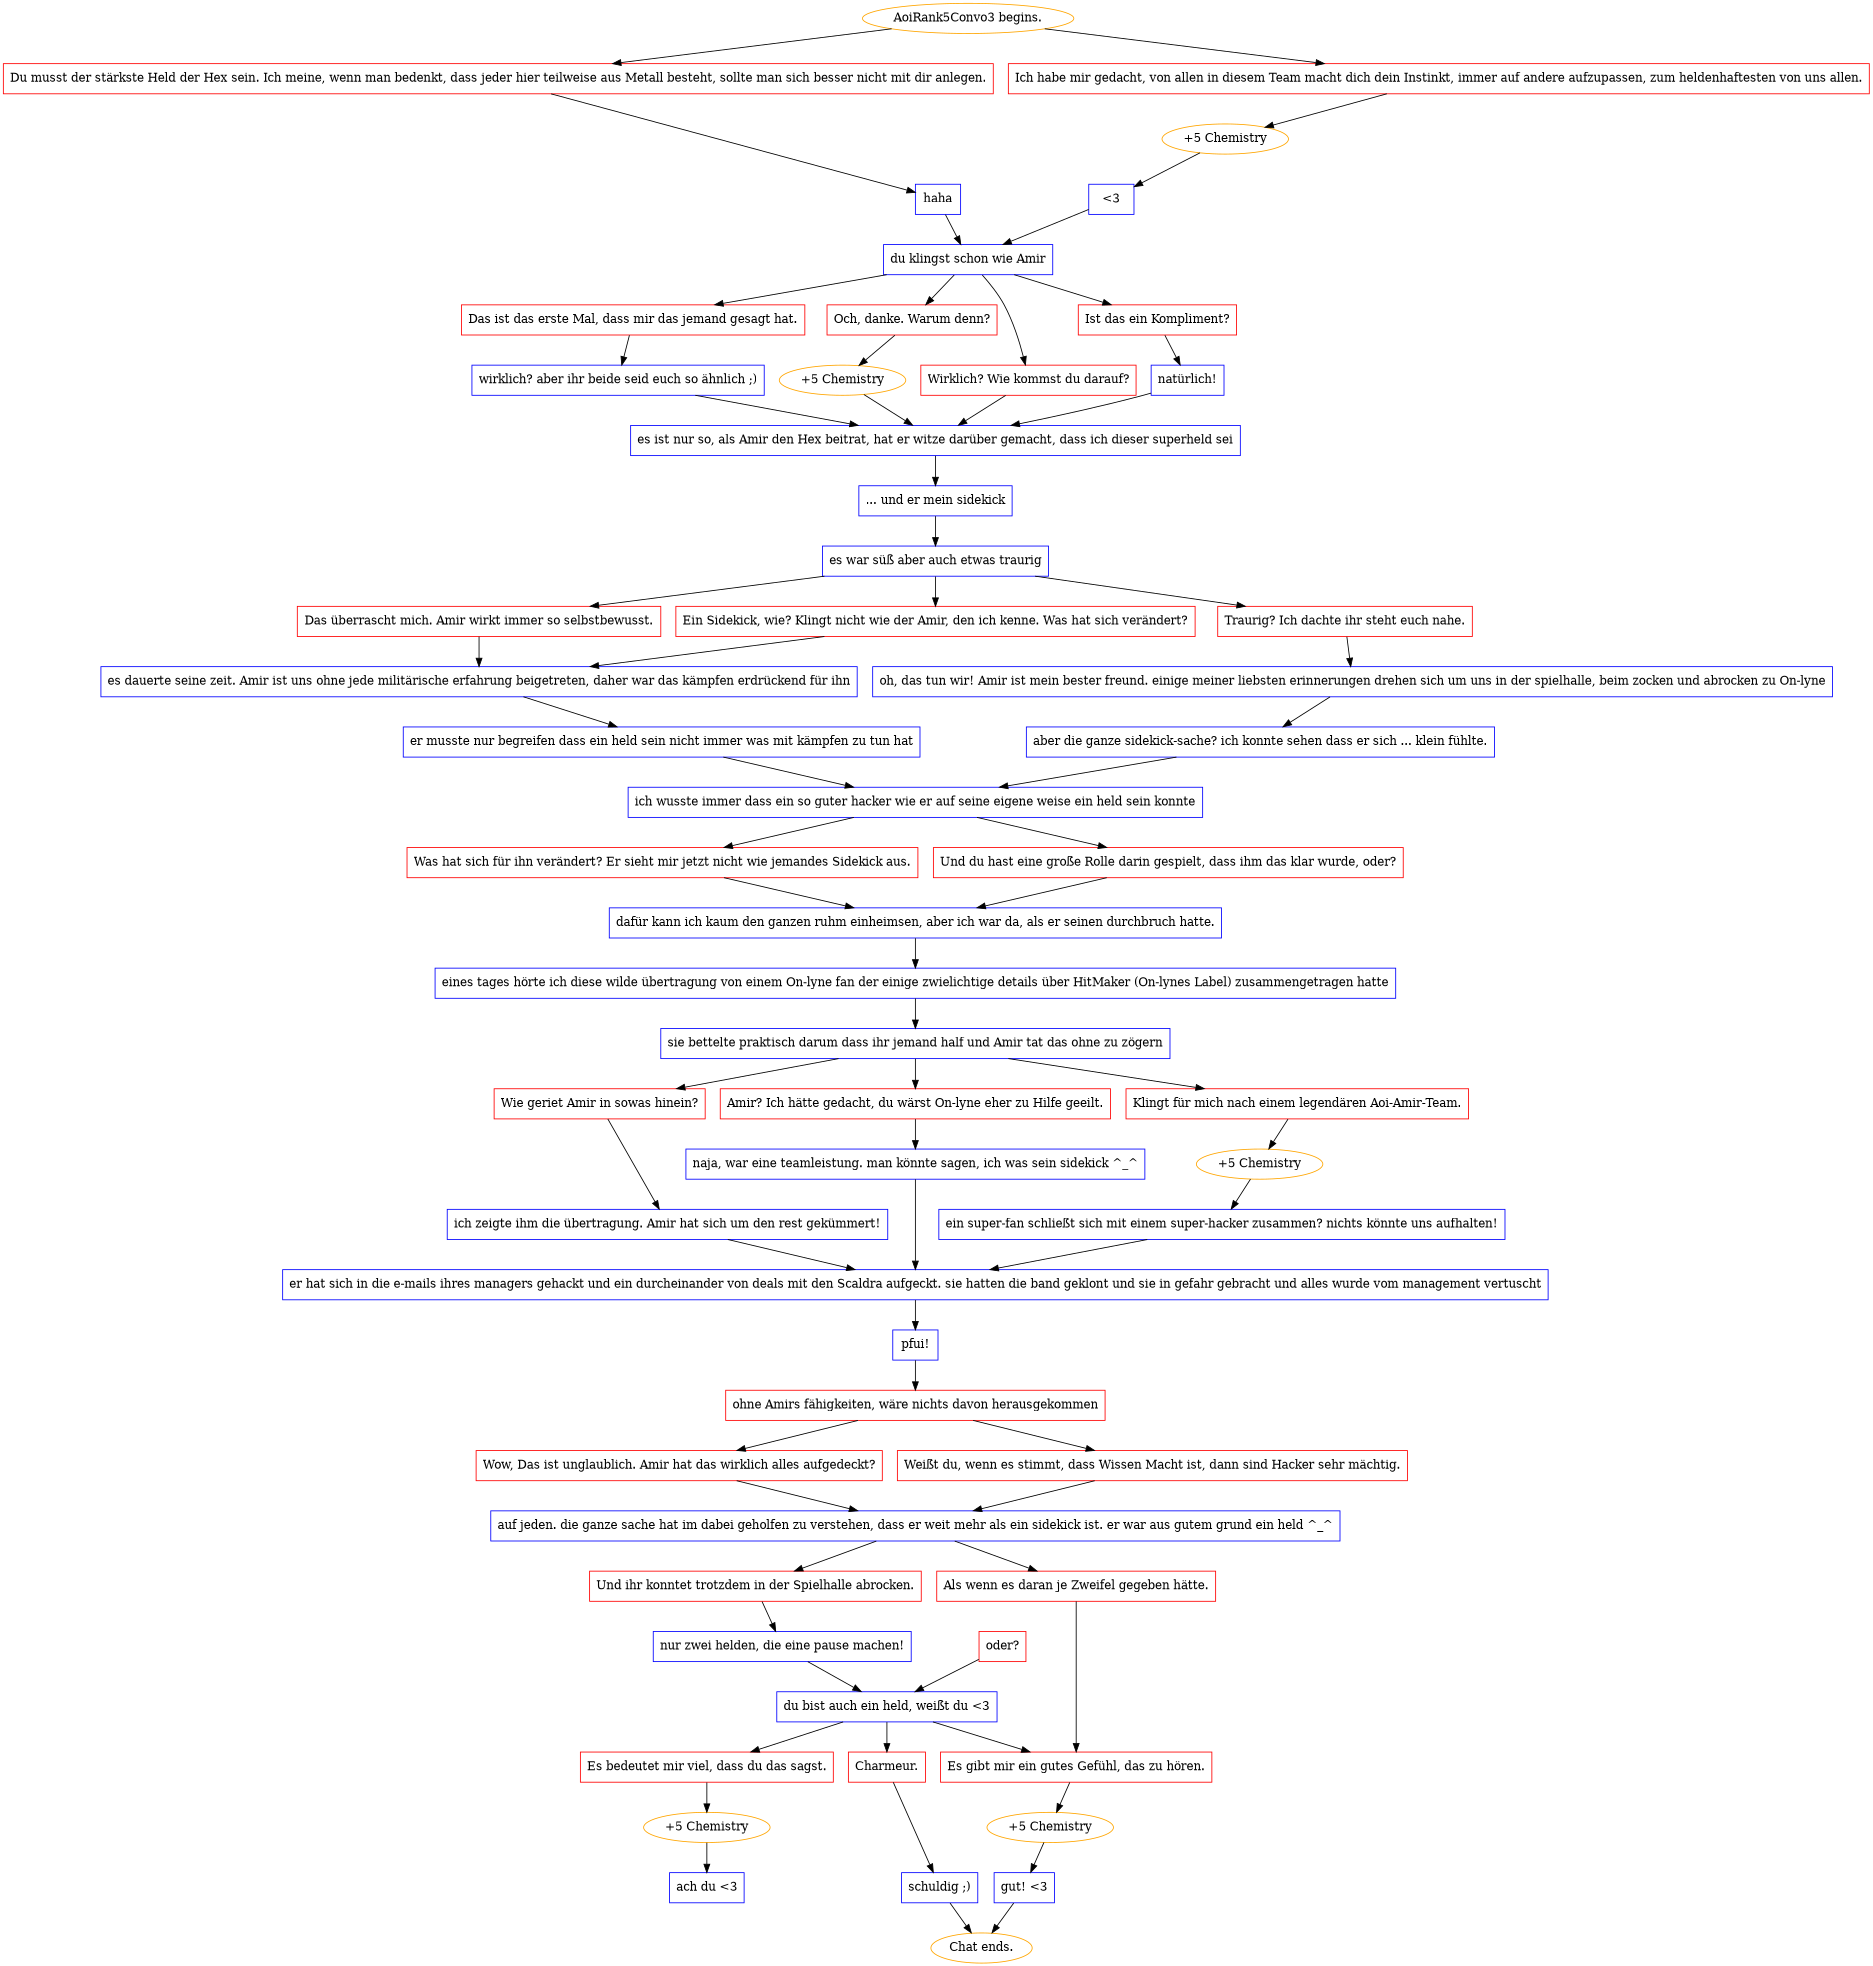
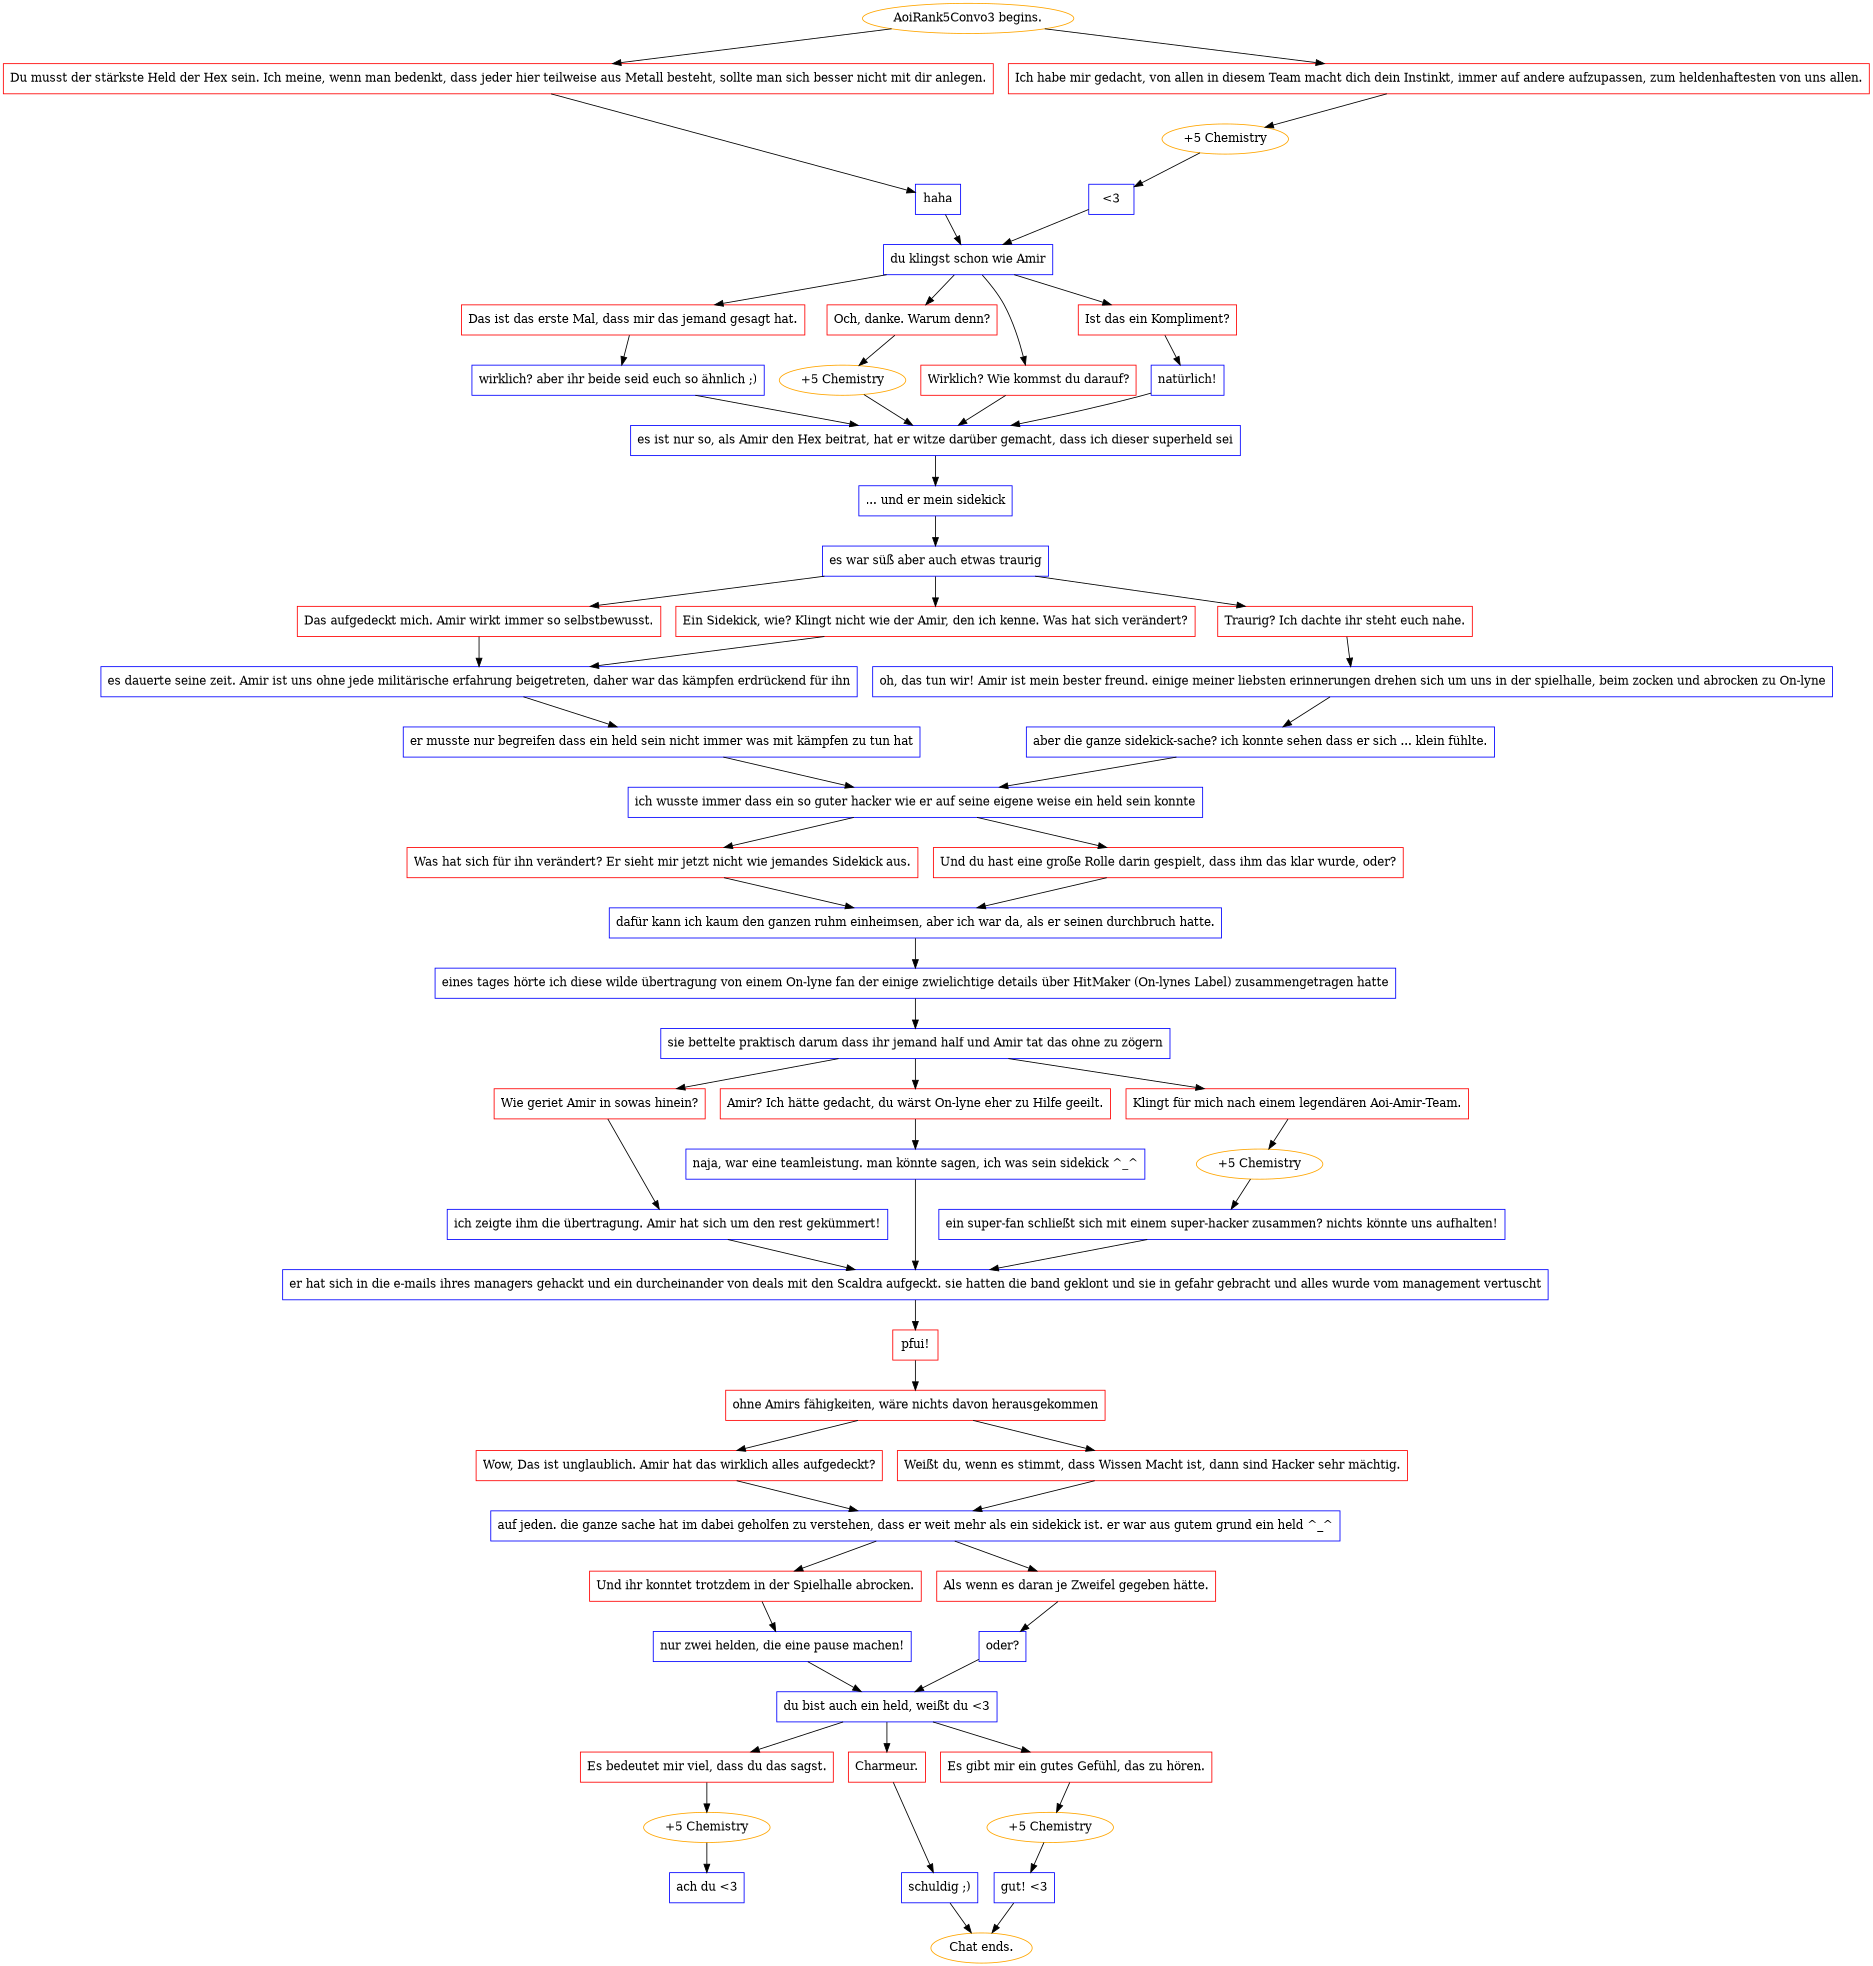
node "Das überrascht mich. Amir wirkt immer so selbstbewusst.": label "Das überrascht mich. Amir wirkt immer so selbstbewusst." -> "Das aufgedeckt mich. Amir wirkt immer so selbstbewusst."
node "pfui!": color blue -> red
node "oder?": color red -> blue
edge "Als wenn es daran je Zweifel gegeben hätte." -> "Es gibt mir ein gutes Gefühl, das zu hören.": now "Als wenn es daran je Zweifel gegeben hätte." -> "oder?"
